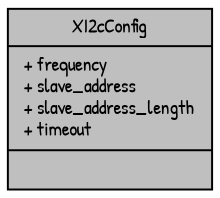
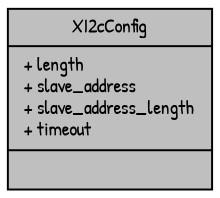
node "XI2cConfig": text "+ frequency" -> "+ length"
